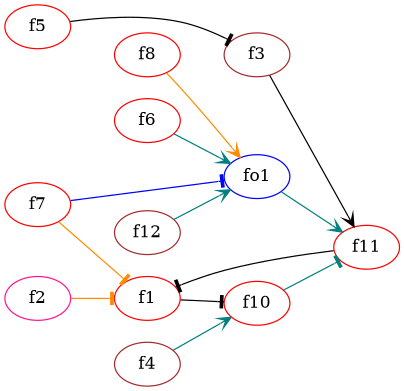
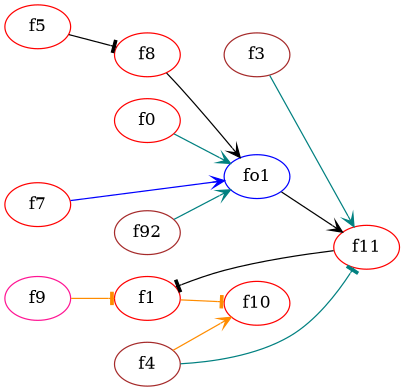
edge "f5" -> "f3": now "f5" -> "f8"
edge "f8" -> "fo1": color darkorange -> black
node "f6": label "f6" -> "f0"
edge "f3" -> "f11": color black -> teal
edge "f7" -> "fo1": arrowhead tee -> vee
edge "fo1" -> "f11": color teal -> black
node "f12": label "f12" -> "f92"
edge "f7" -> "f1": removed
edge "f10" -> "f11": now "f4" -> "f11"
node "f2": label "f2" -> "f9"
edge "f1" -> "f10": color black -> darkorange
edge "f4" -> "f10": color teal -> darkorange
